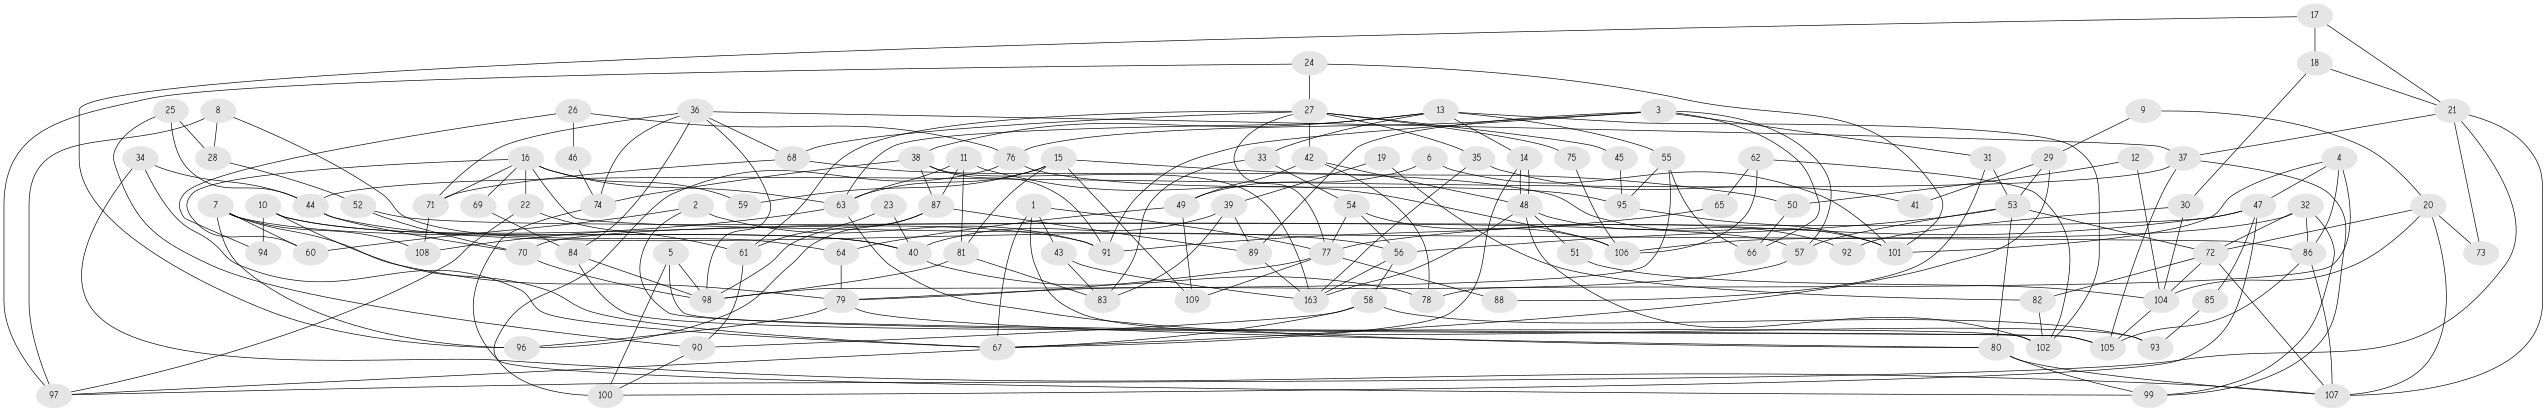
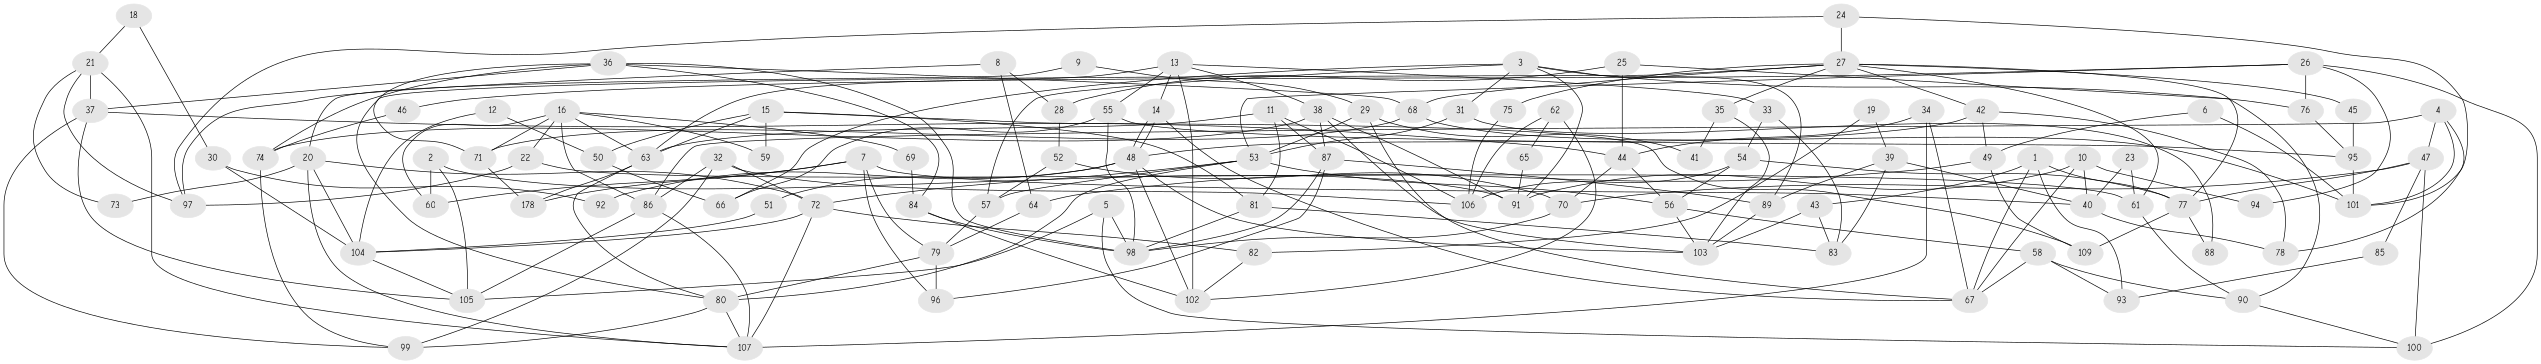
node "17": removed
edge "26" -- "53": added
edge "27" -- "80": added
edge "76" -- "100": now "26" -- "100"
node "108": label "108" -> "178"
edge "77" -- "79": removed
node "163": label "163" -> "103"
edge "67" -- "97": removed
